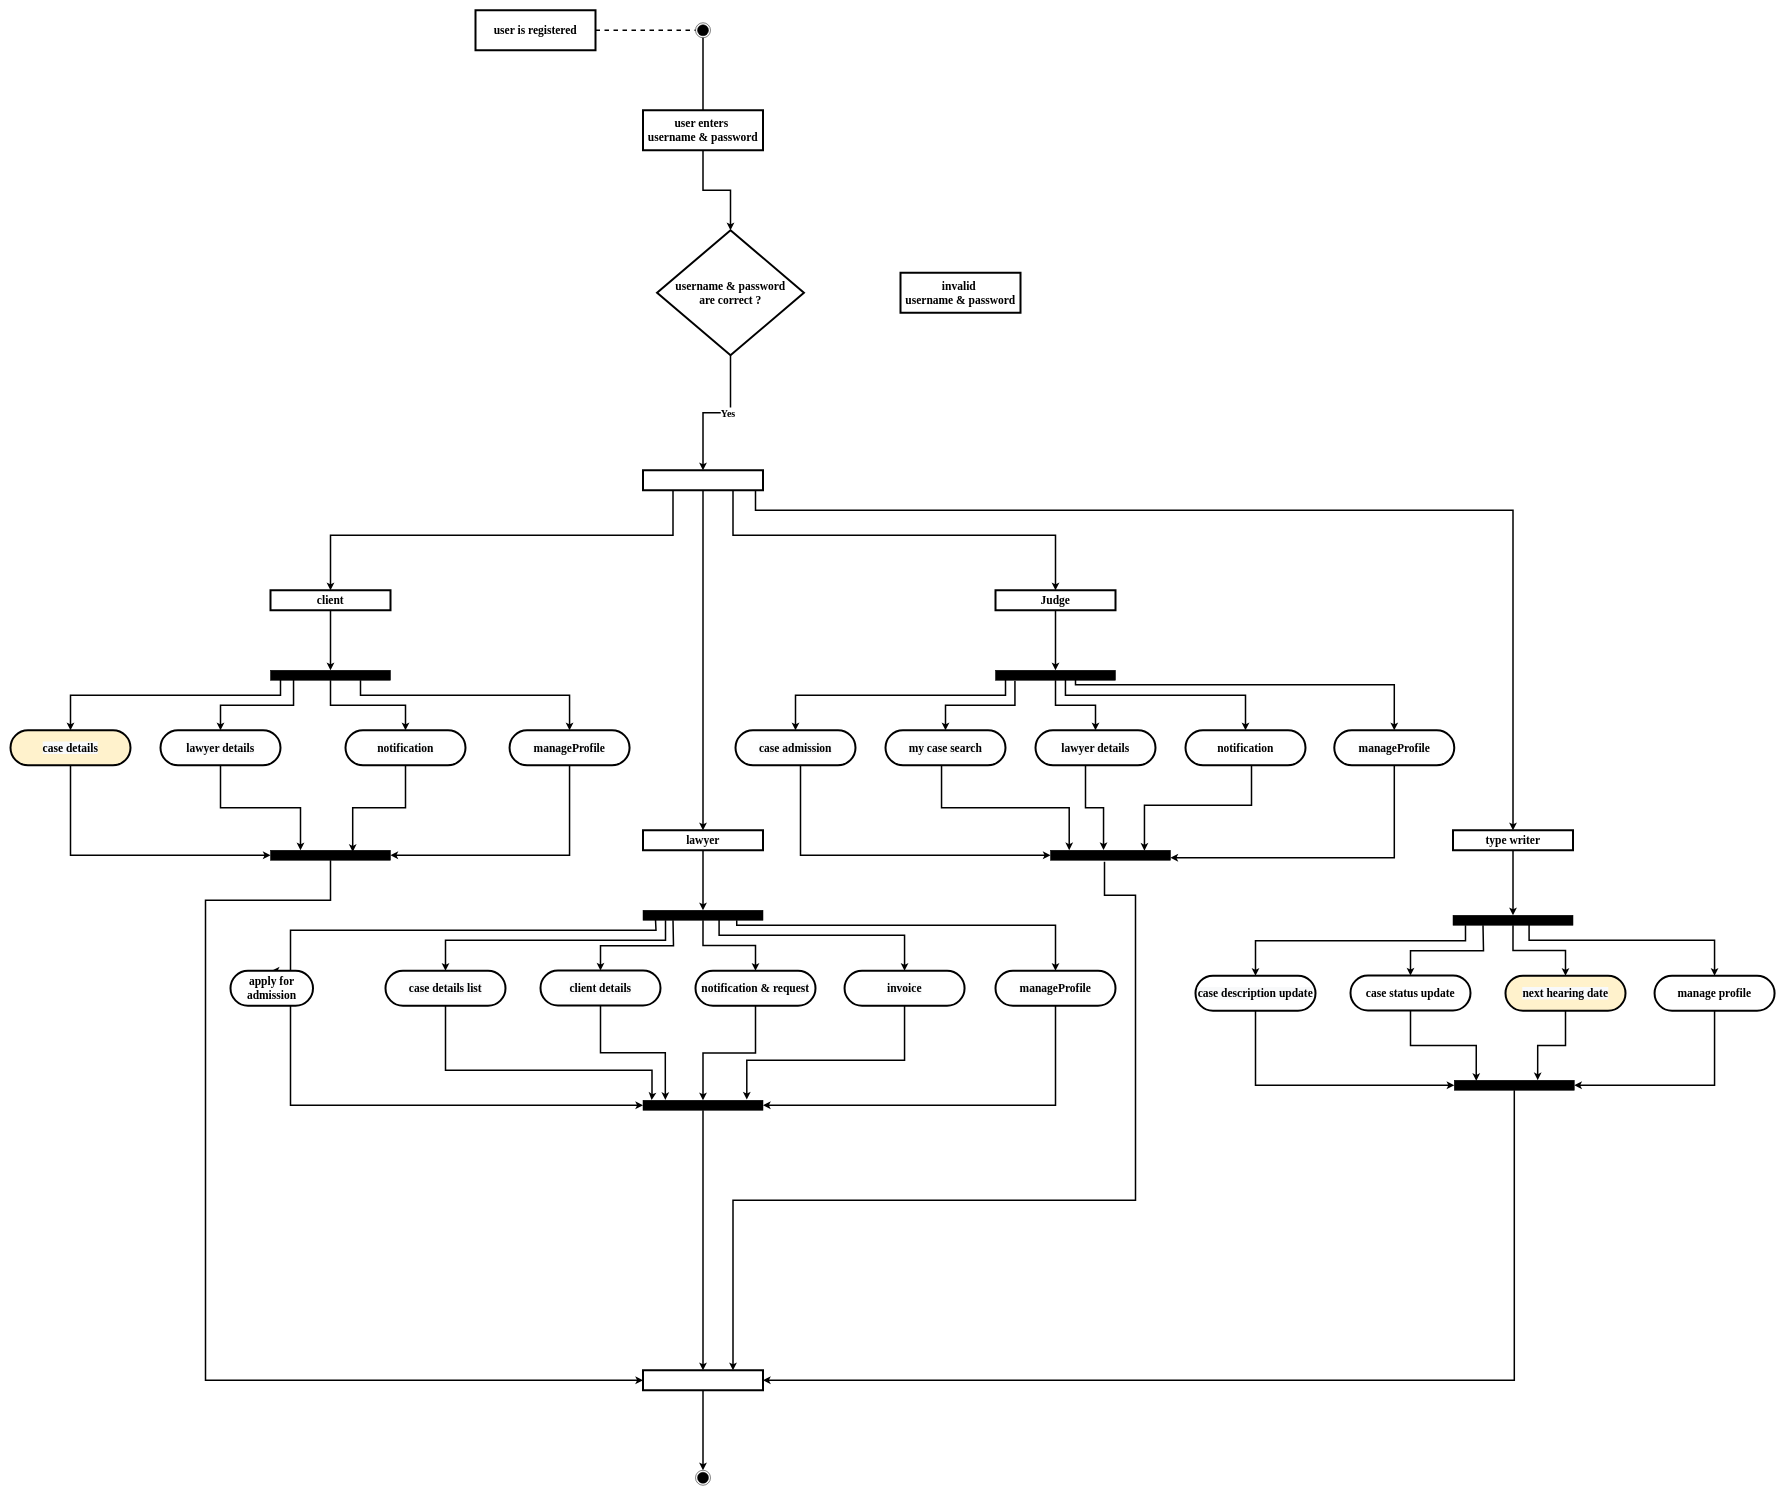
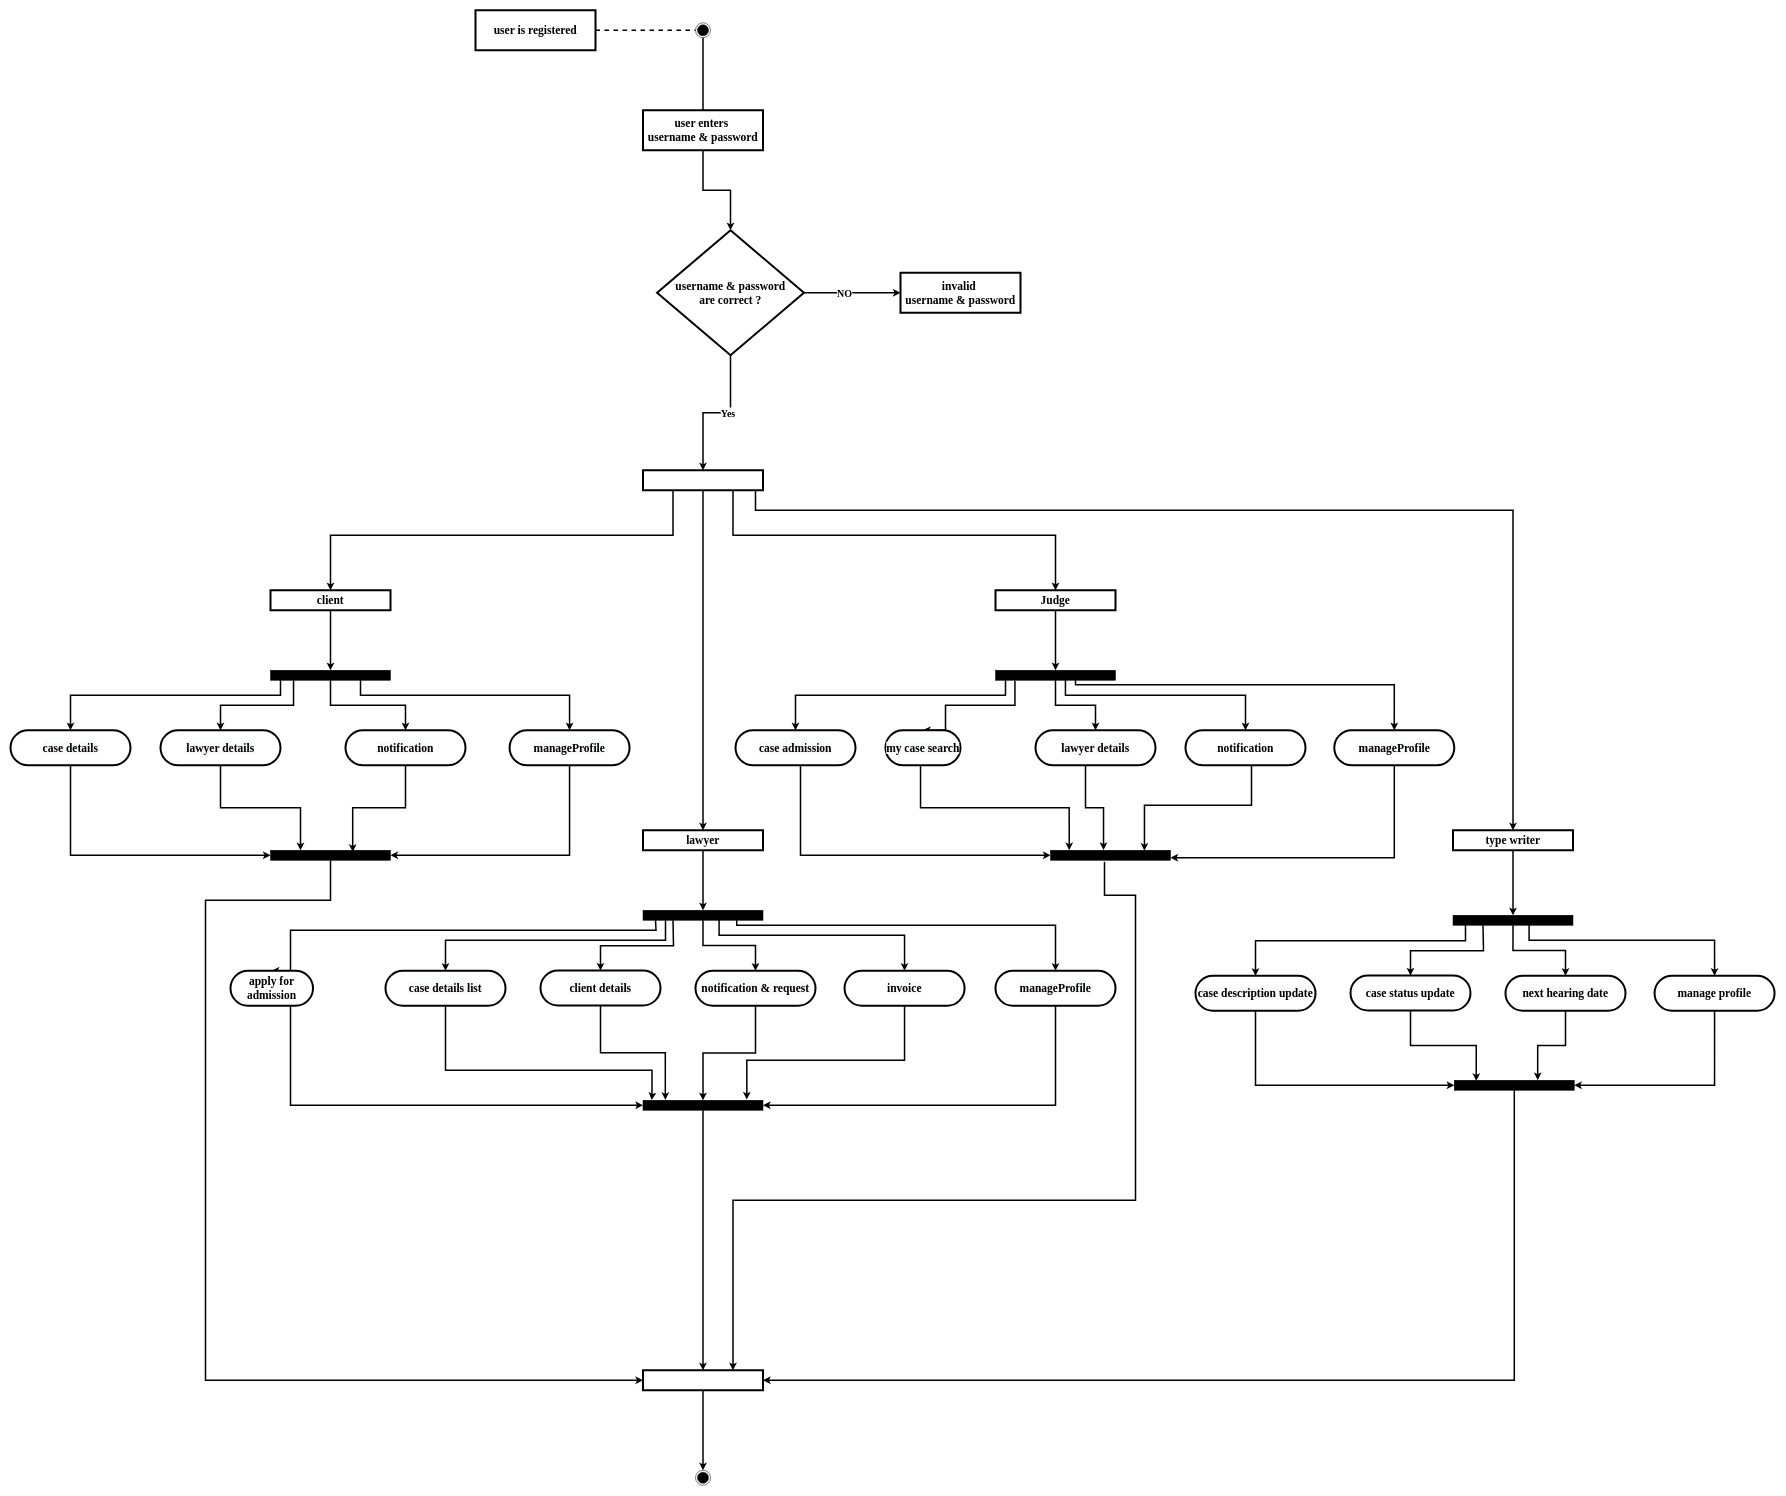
edge "username & password are correct ?" -> "invalid username & password": added, label "NO"
node "case details": fillcolor #fff2cc -> #ffffff
node "my case search": size 120x35 -> 75x35
node "next hearing date": fillcolor #fff2cc -> #ffffff
